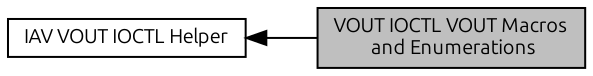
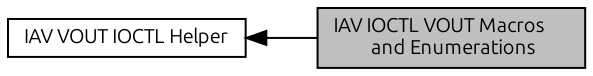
node "VOUT IOCTL VOUT Macros and Enumerations": label "VOUT IOCTL VOUT Macros and Enumerations" -> "IAV IOCTL VOUT Macros and Enumerations"
